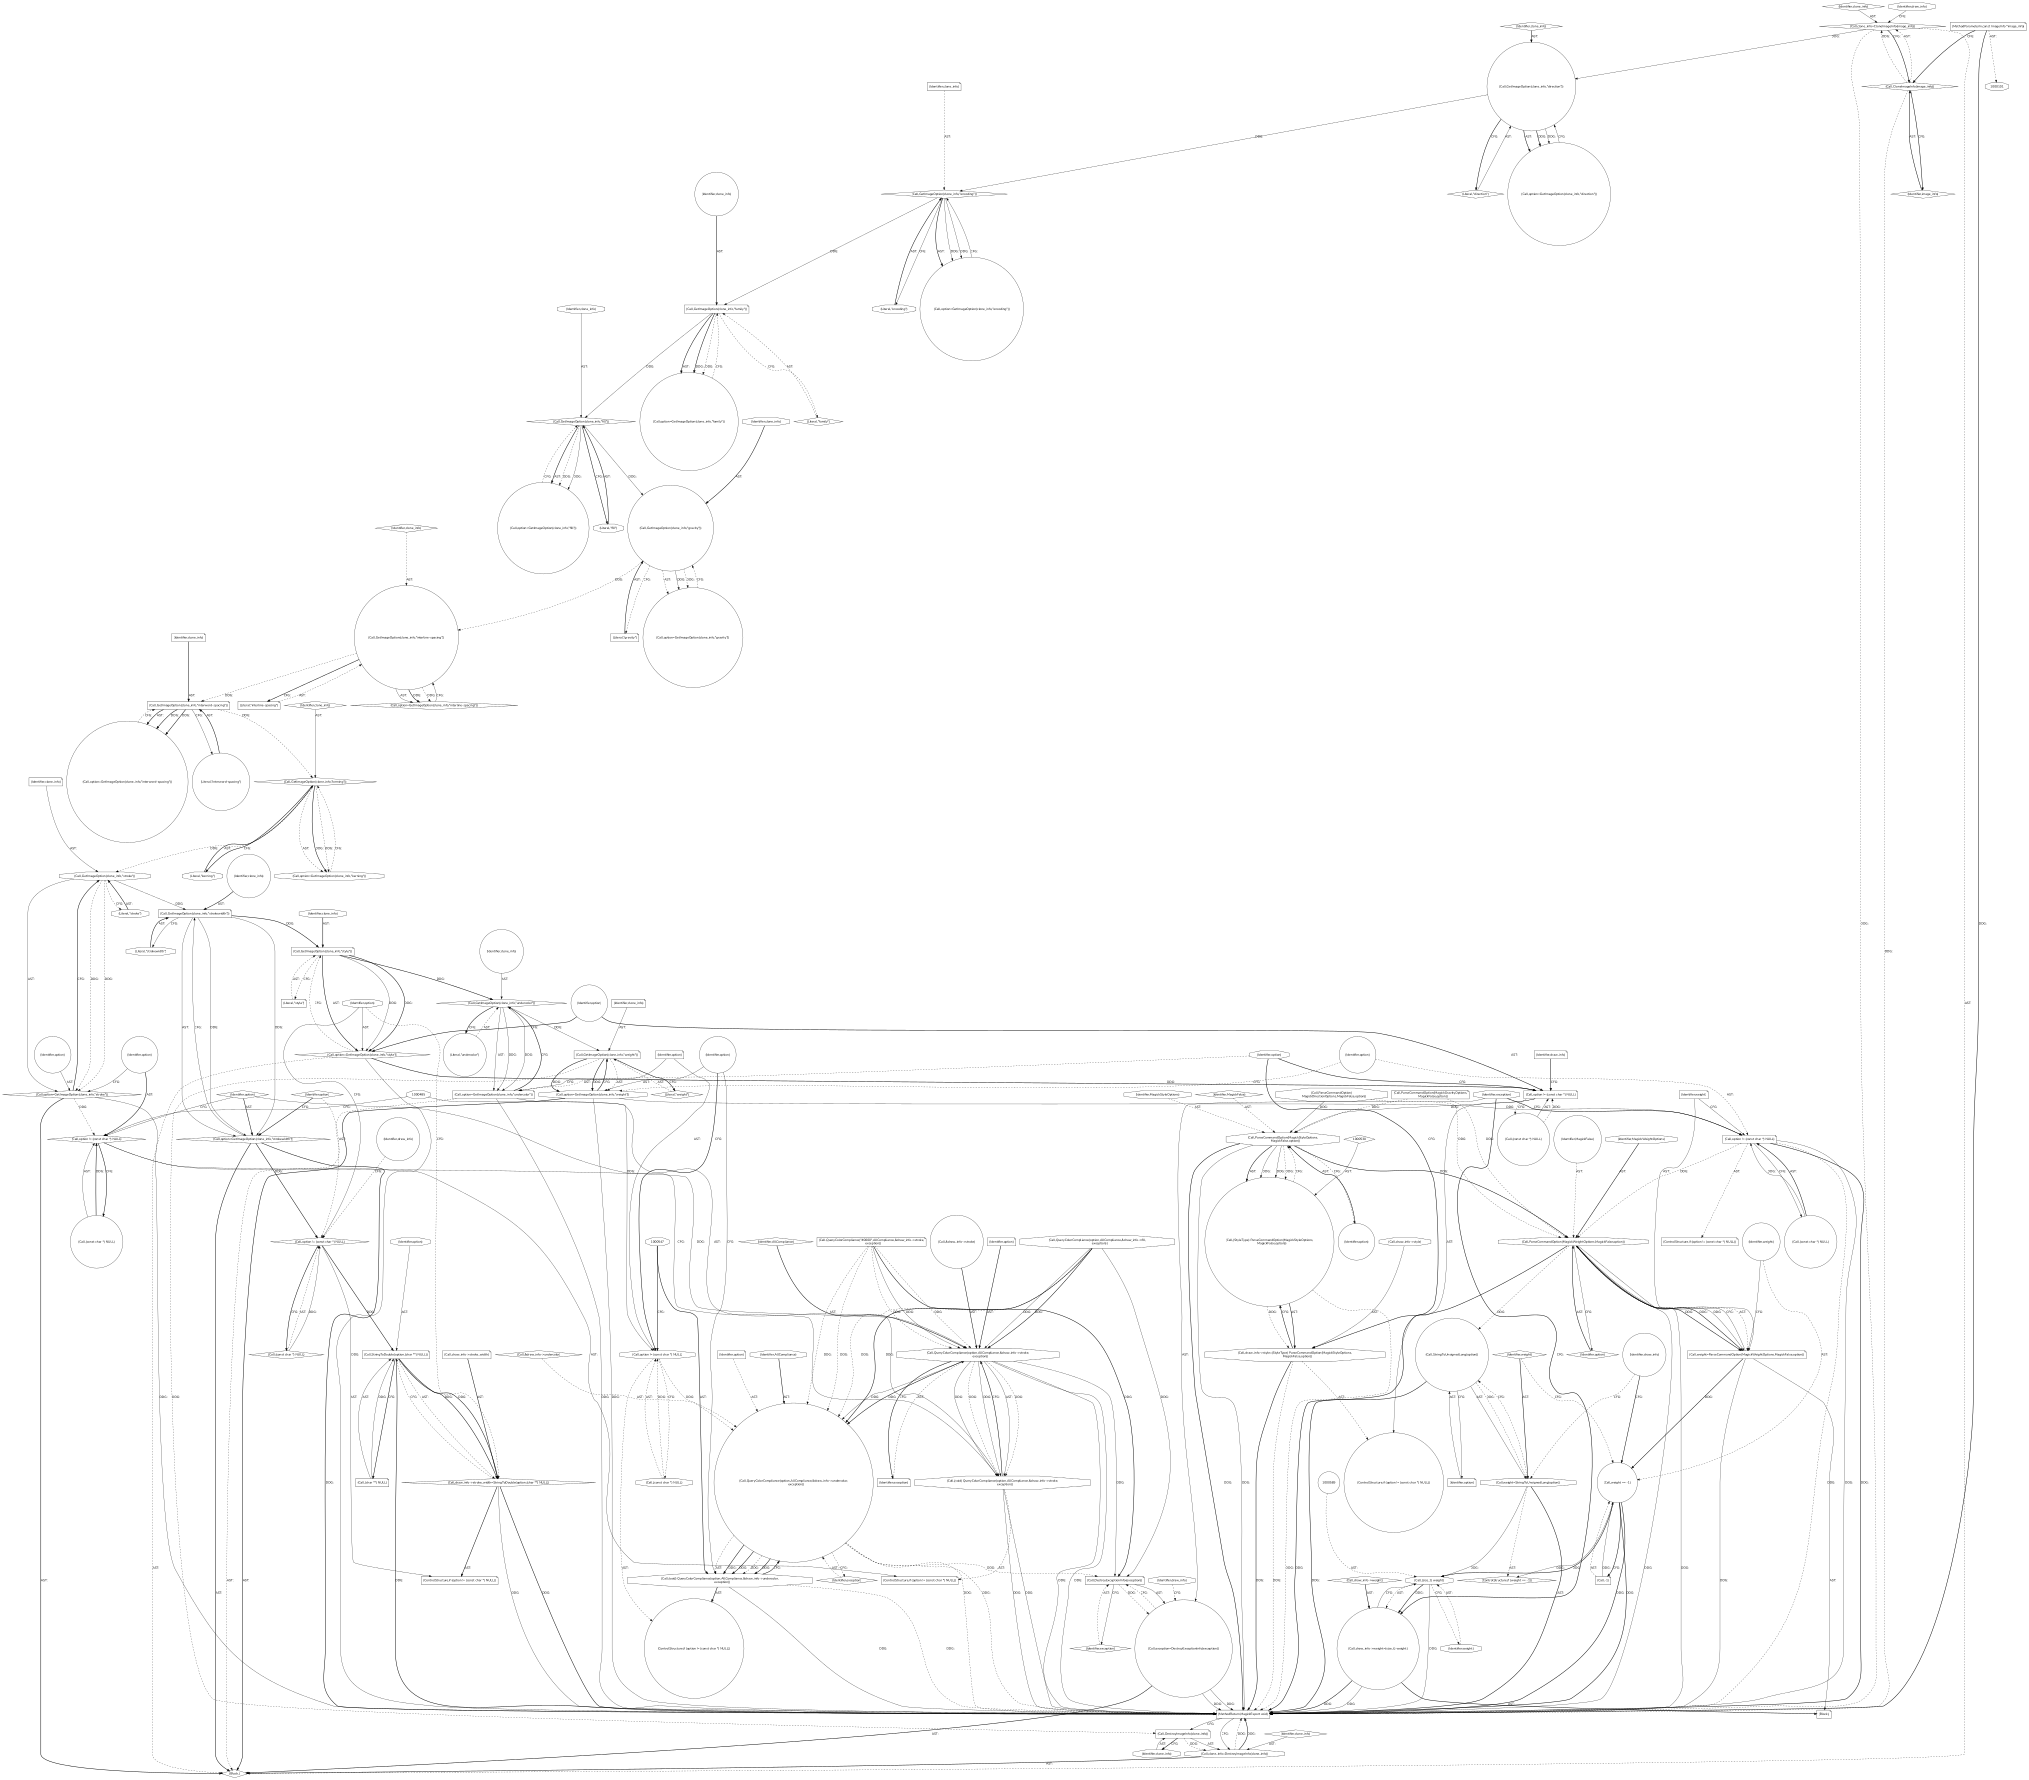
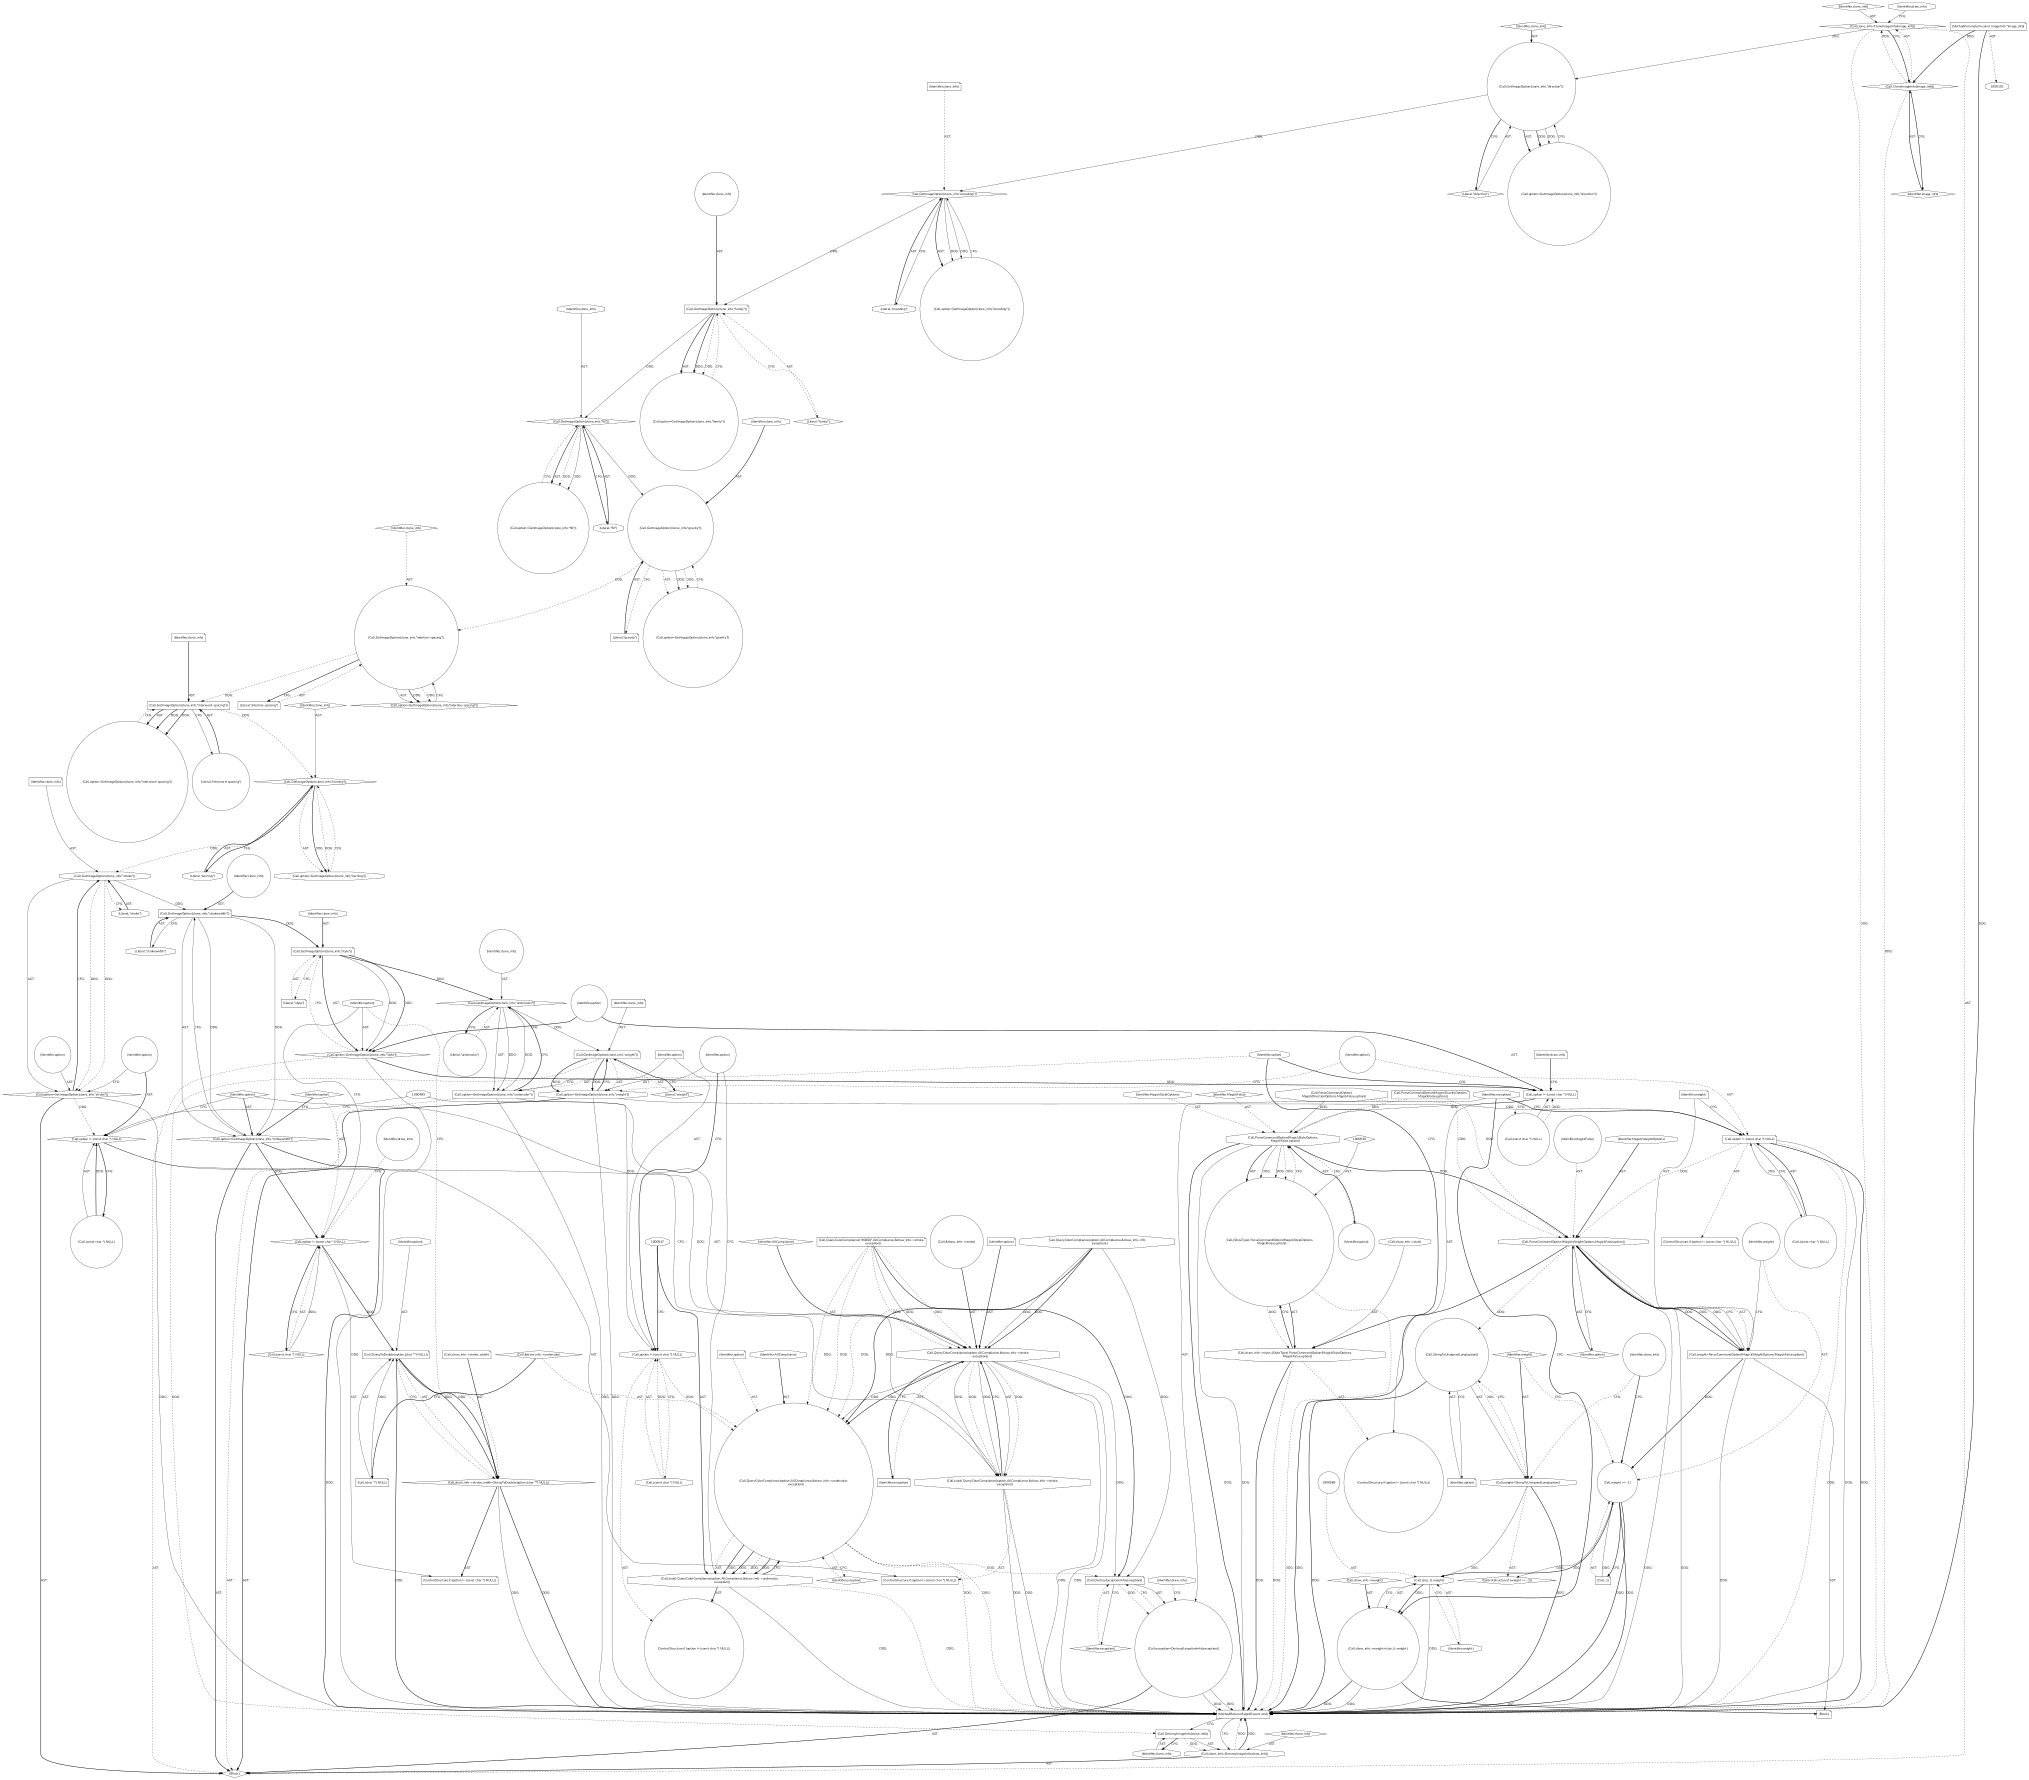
edge "(MethodParameterIn,const ImageInfo *image_info)" -> "(Call,CloneImageInfo(image_info))": label "CFG: " -> "DDG: "
edge "(Call,StringToDouble(option,(char **) NULL))" -> "(Call,(char **) NULL)": now "(Call,&draw_info->undercolor)" -> "(Call,(char **) NULL)"
edge "(Call,weight=StringToUnsignedLong(option))" -> "(MethodReturn,MagickExport void)": label "AST: " -> "DDG: "
